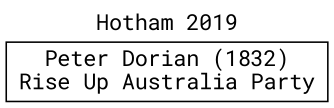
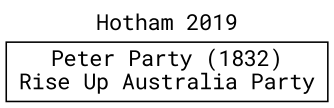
node "Peter Dorian (1832) Rise Up Australia Party": label "Peter Dorian (1832) Rise Up Australia Party" -> "Peter Party (1832) Rise Up Australia Party"
